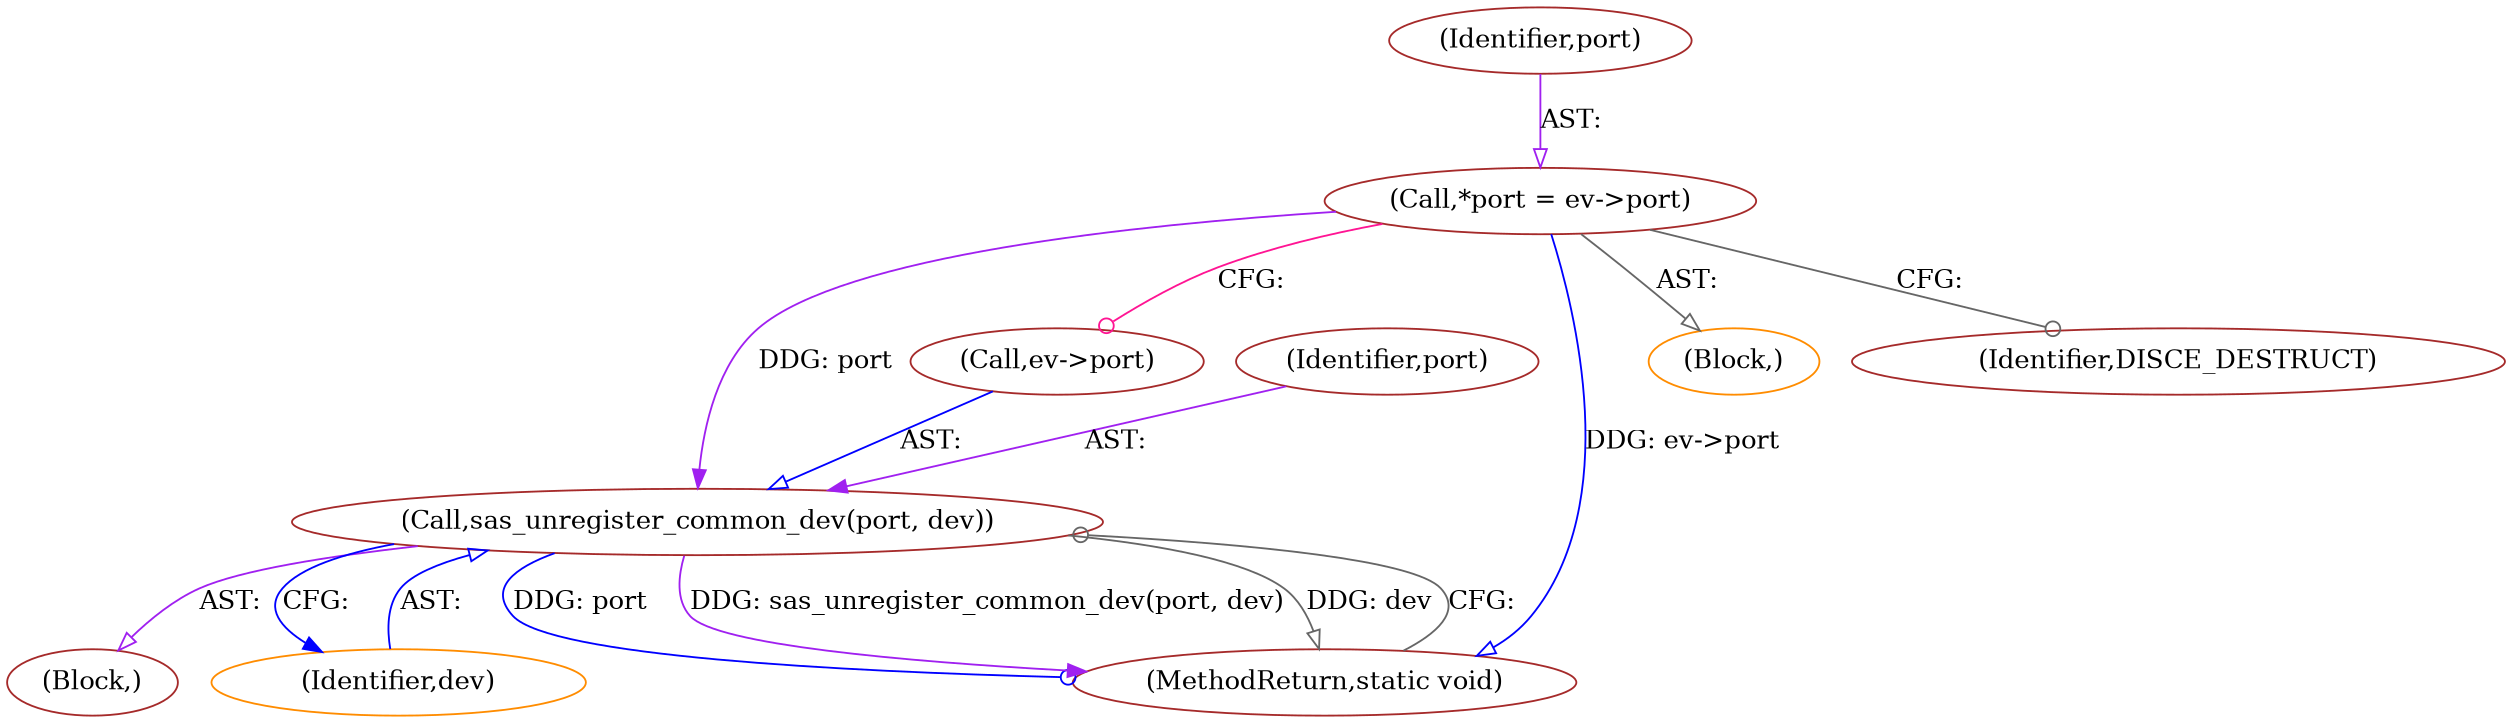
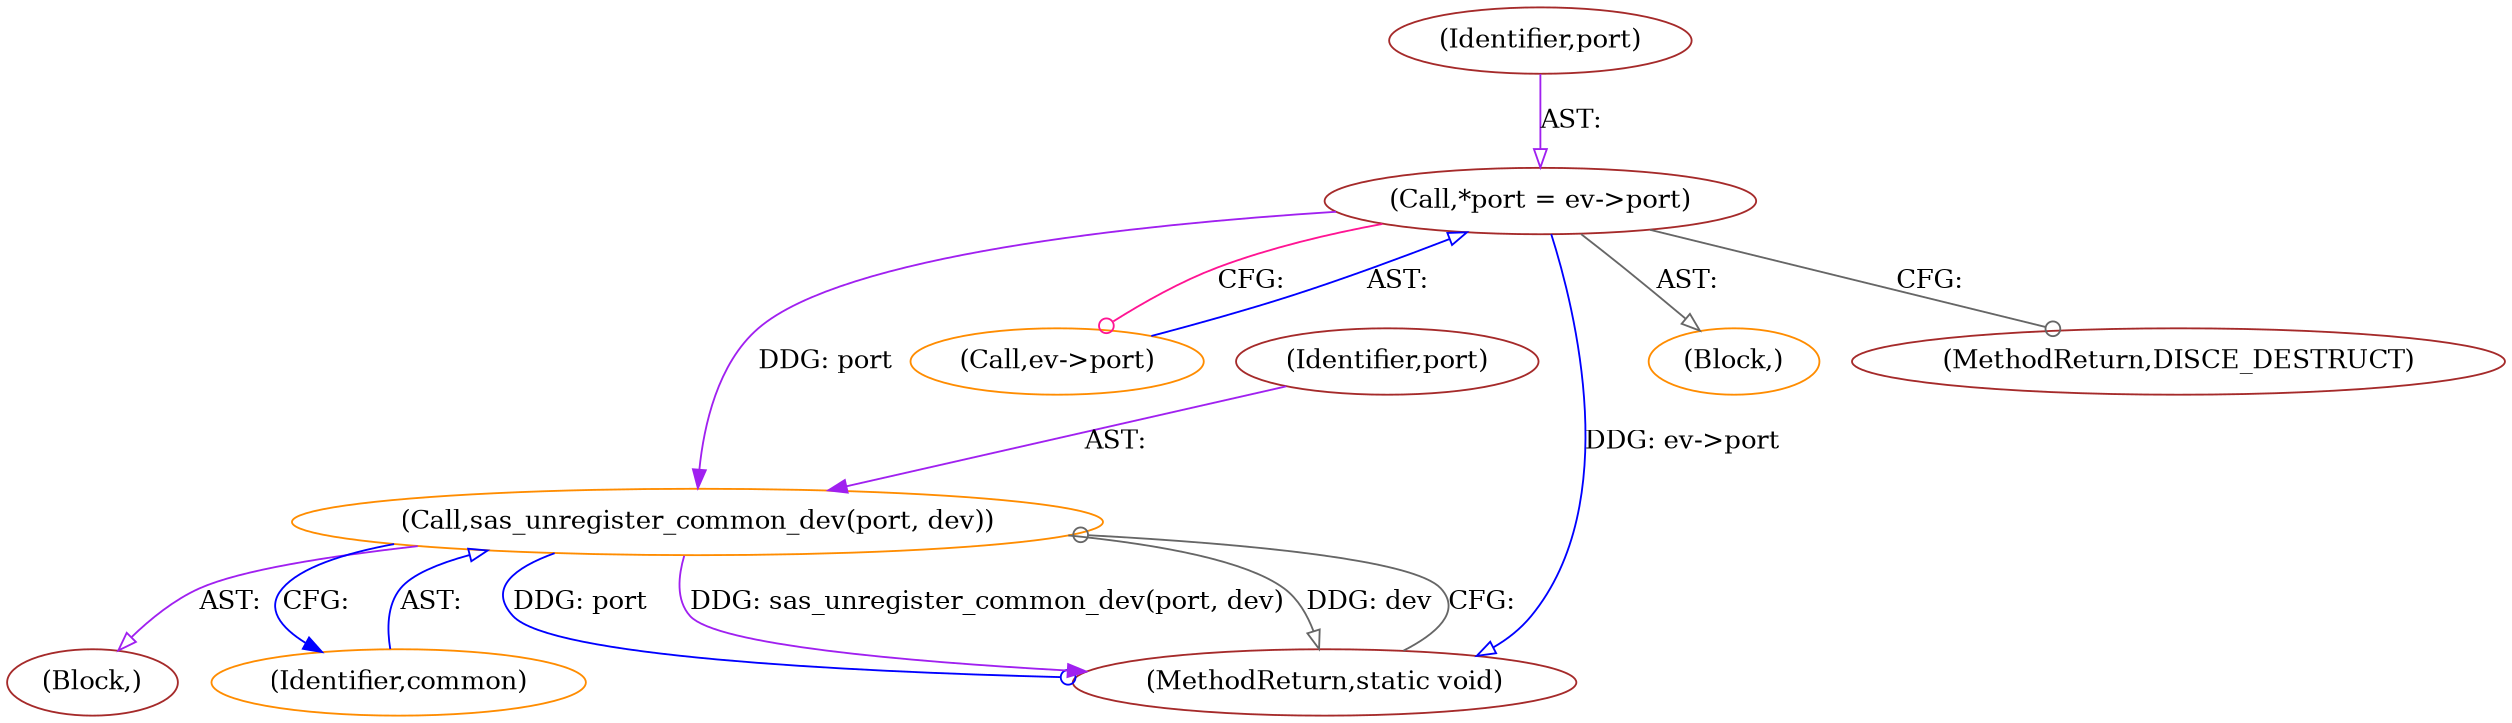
node "(Call,ev->port)": color brown -> darkorange
node "(Identifier,DISCE_DESTRUCT)": label "(Identifier,DISCE_DESTRUCT)" -> "(MethodReturn,DISCE_DESTRUCT)"
edge "(Call,ev->port)" -> "(Call,sas_unregister_common_dev(port, dev))": now "(Call,ev->port)" -> "(Call,*port = ev->port)"
node "(Call,sas_unregister_common_dev(port, dev))": color brown -> darkorange
node "(Identifier,dev)": label "(Identifier,dev)" -> "(Identifier,common)"
